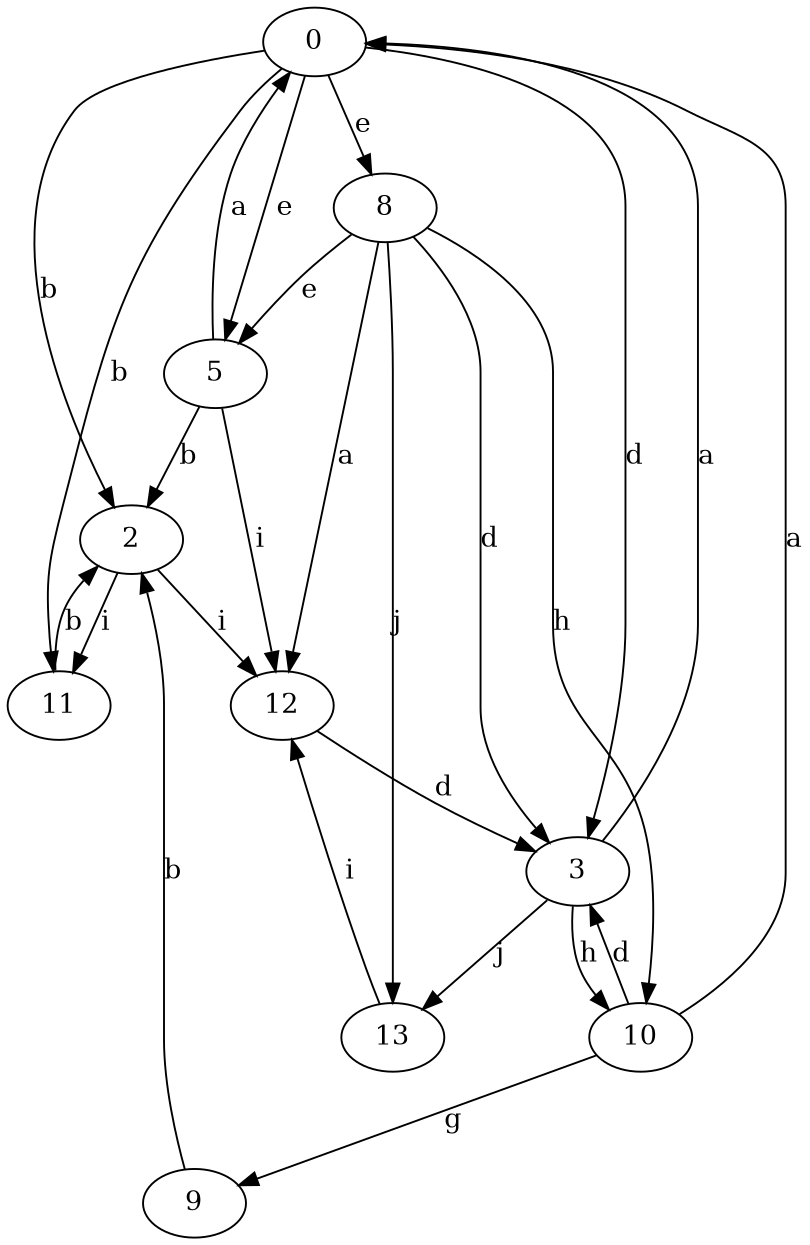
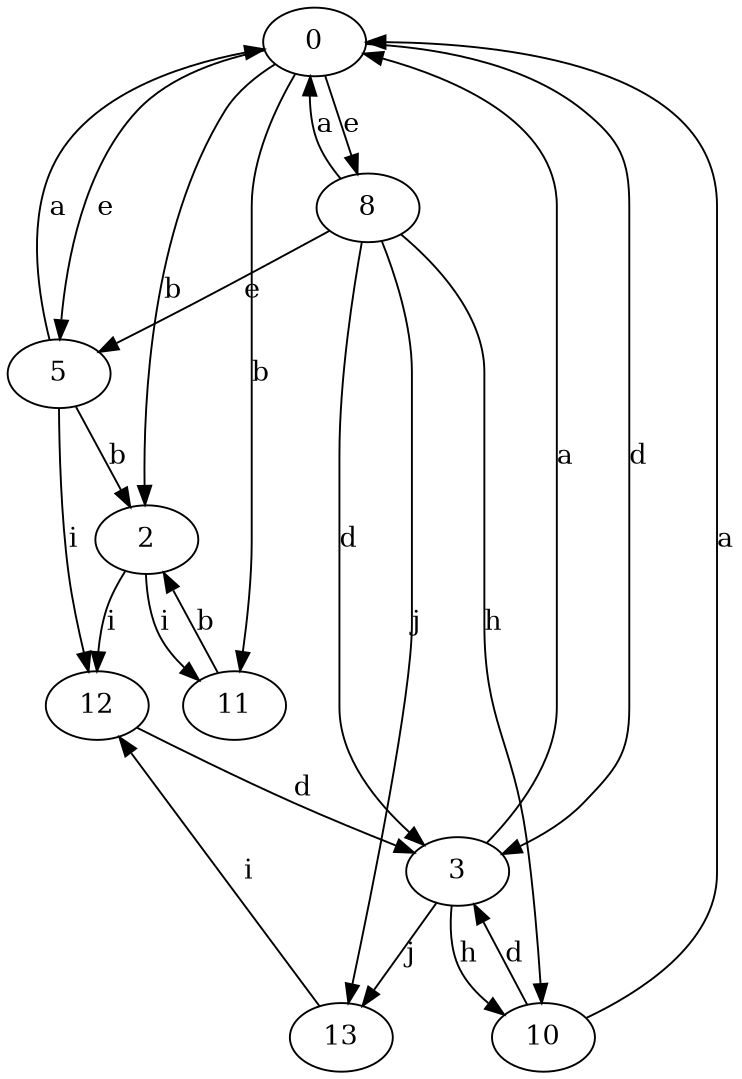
edge "8" -> "12": now "8" -> "0"
node "9": removed
